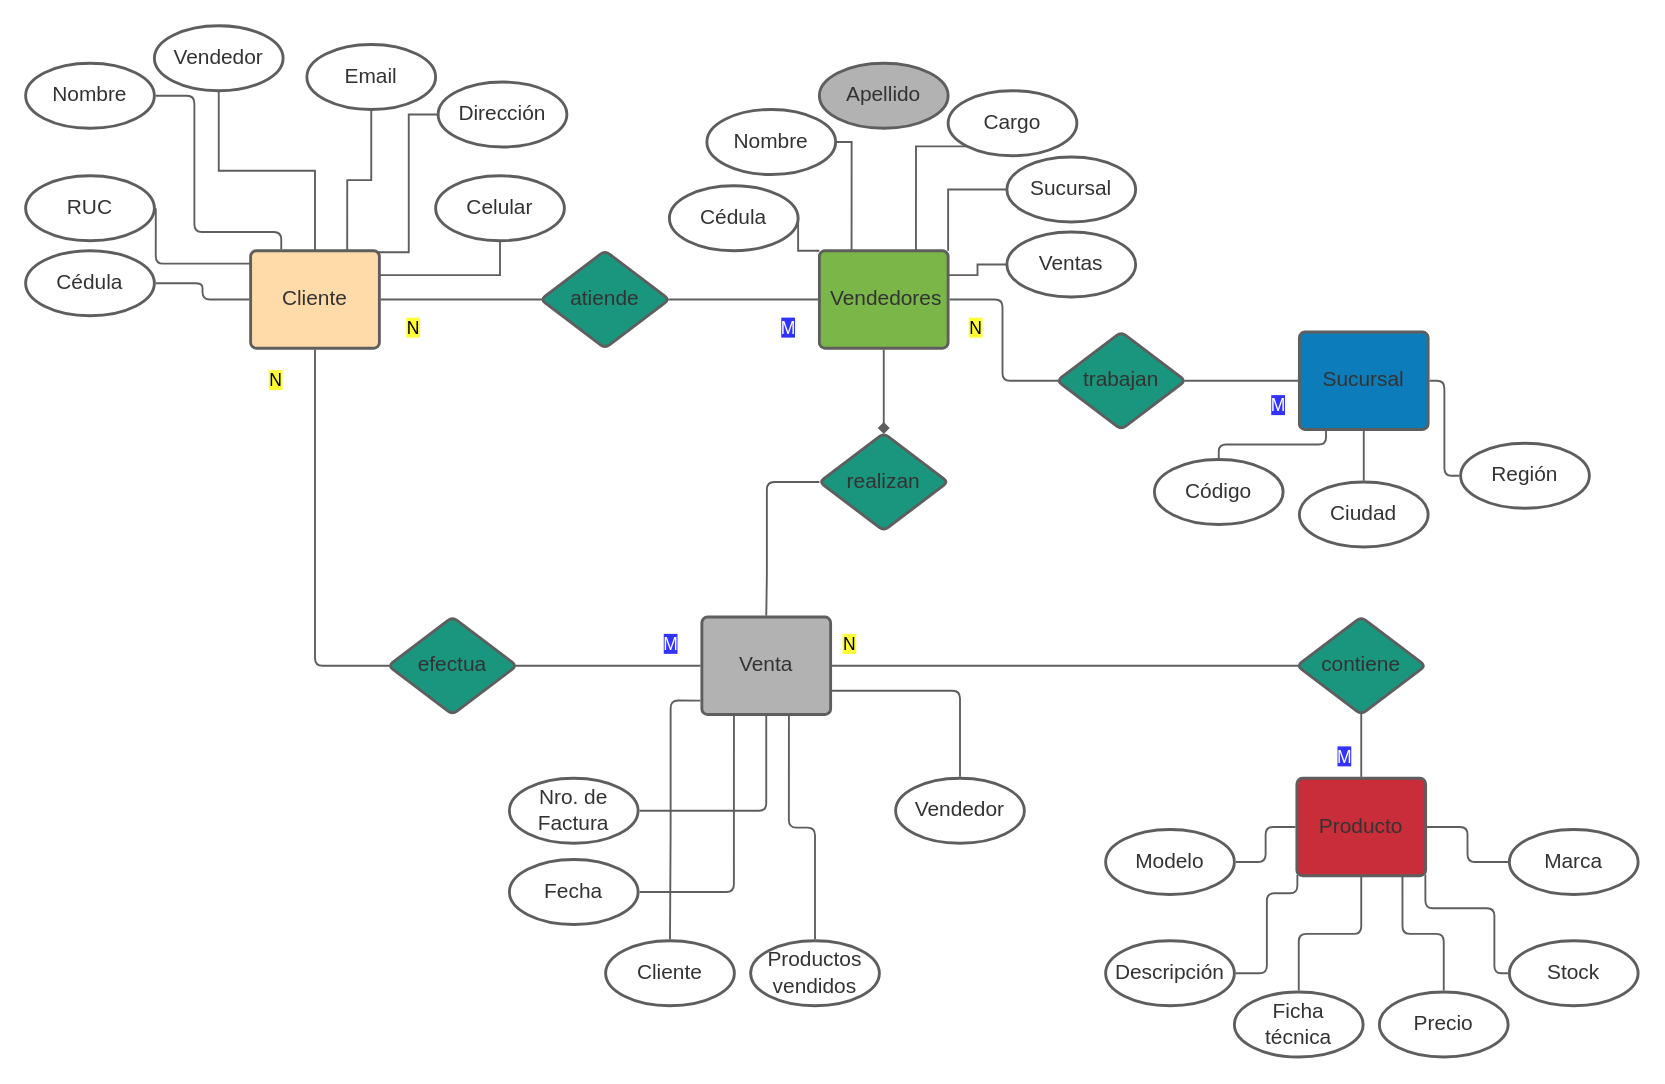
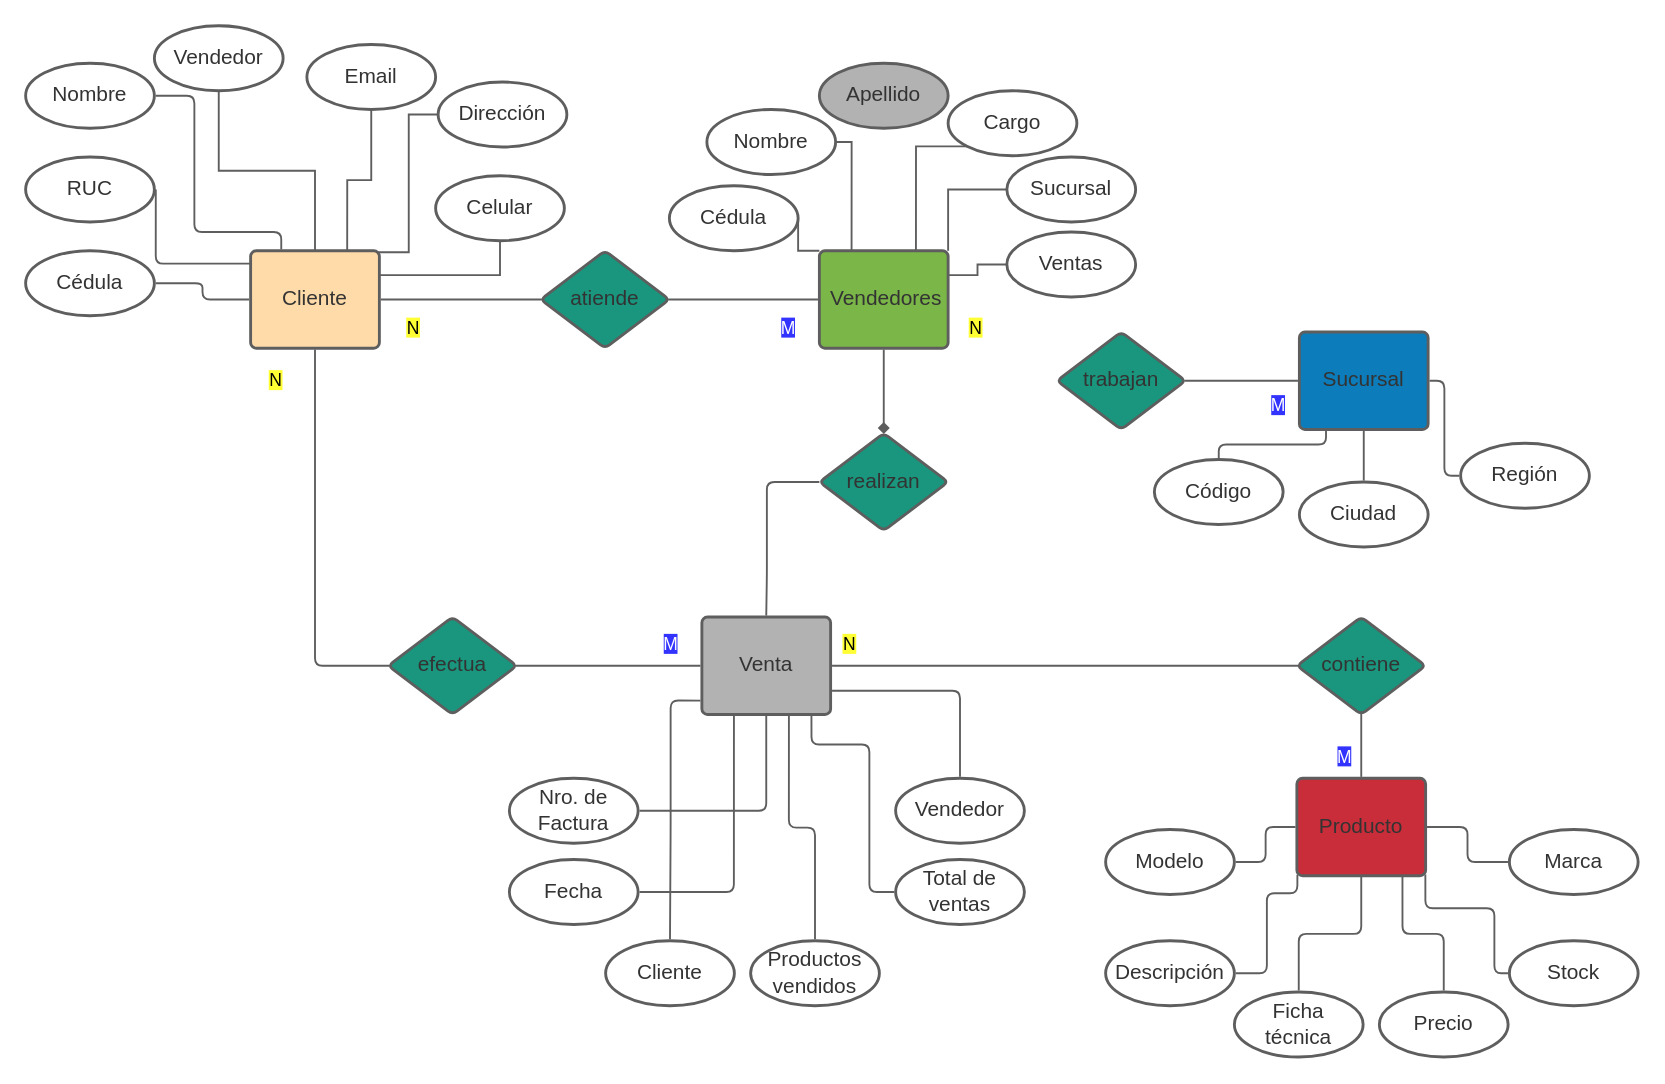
node "RUC": moved (90, 208) -> (90, 189)
edge "Vendedores" -- "trabajan": removed
edge "Venta" -- "Total de ventas": added
node "Total de ventas": added
